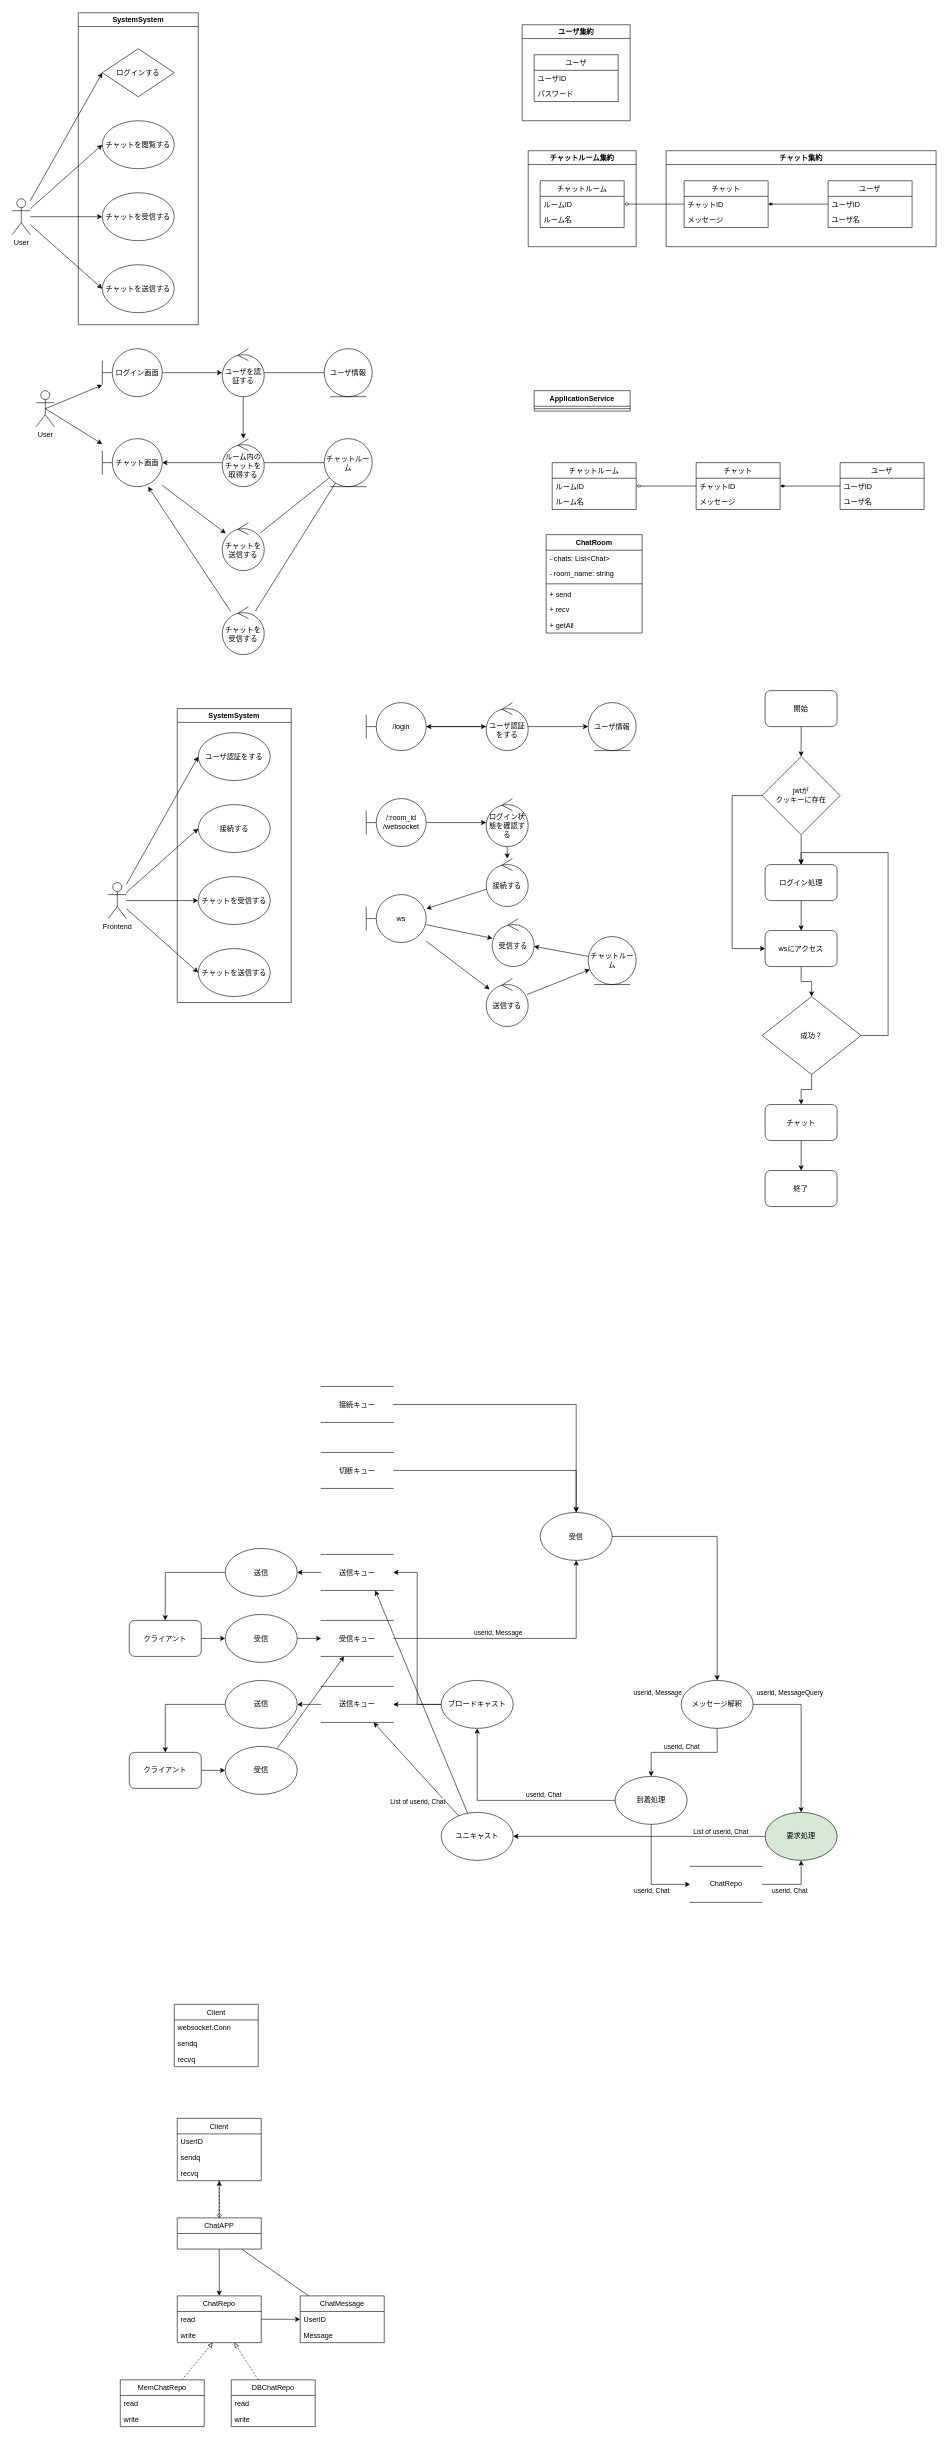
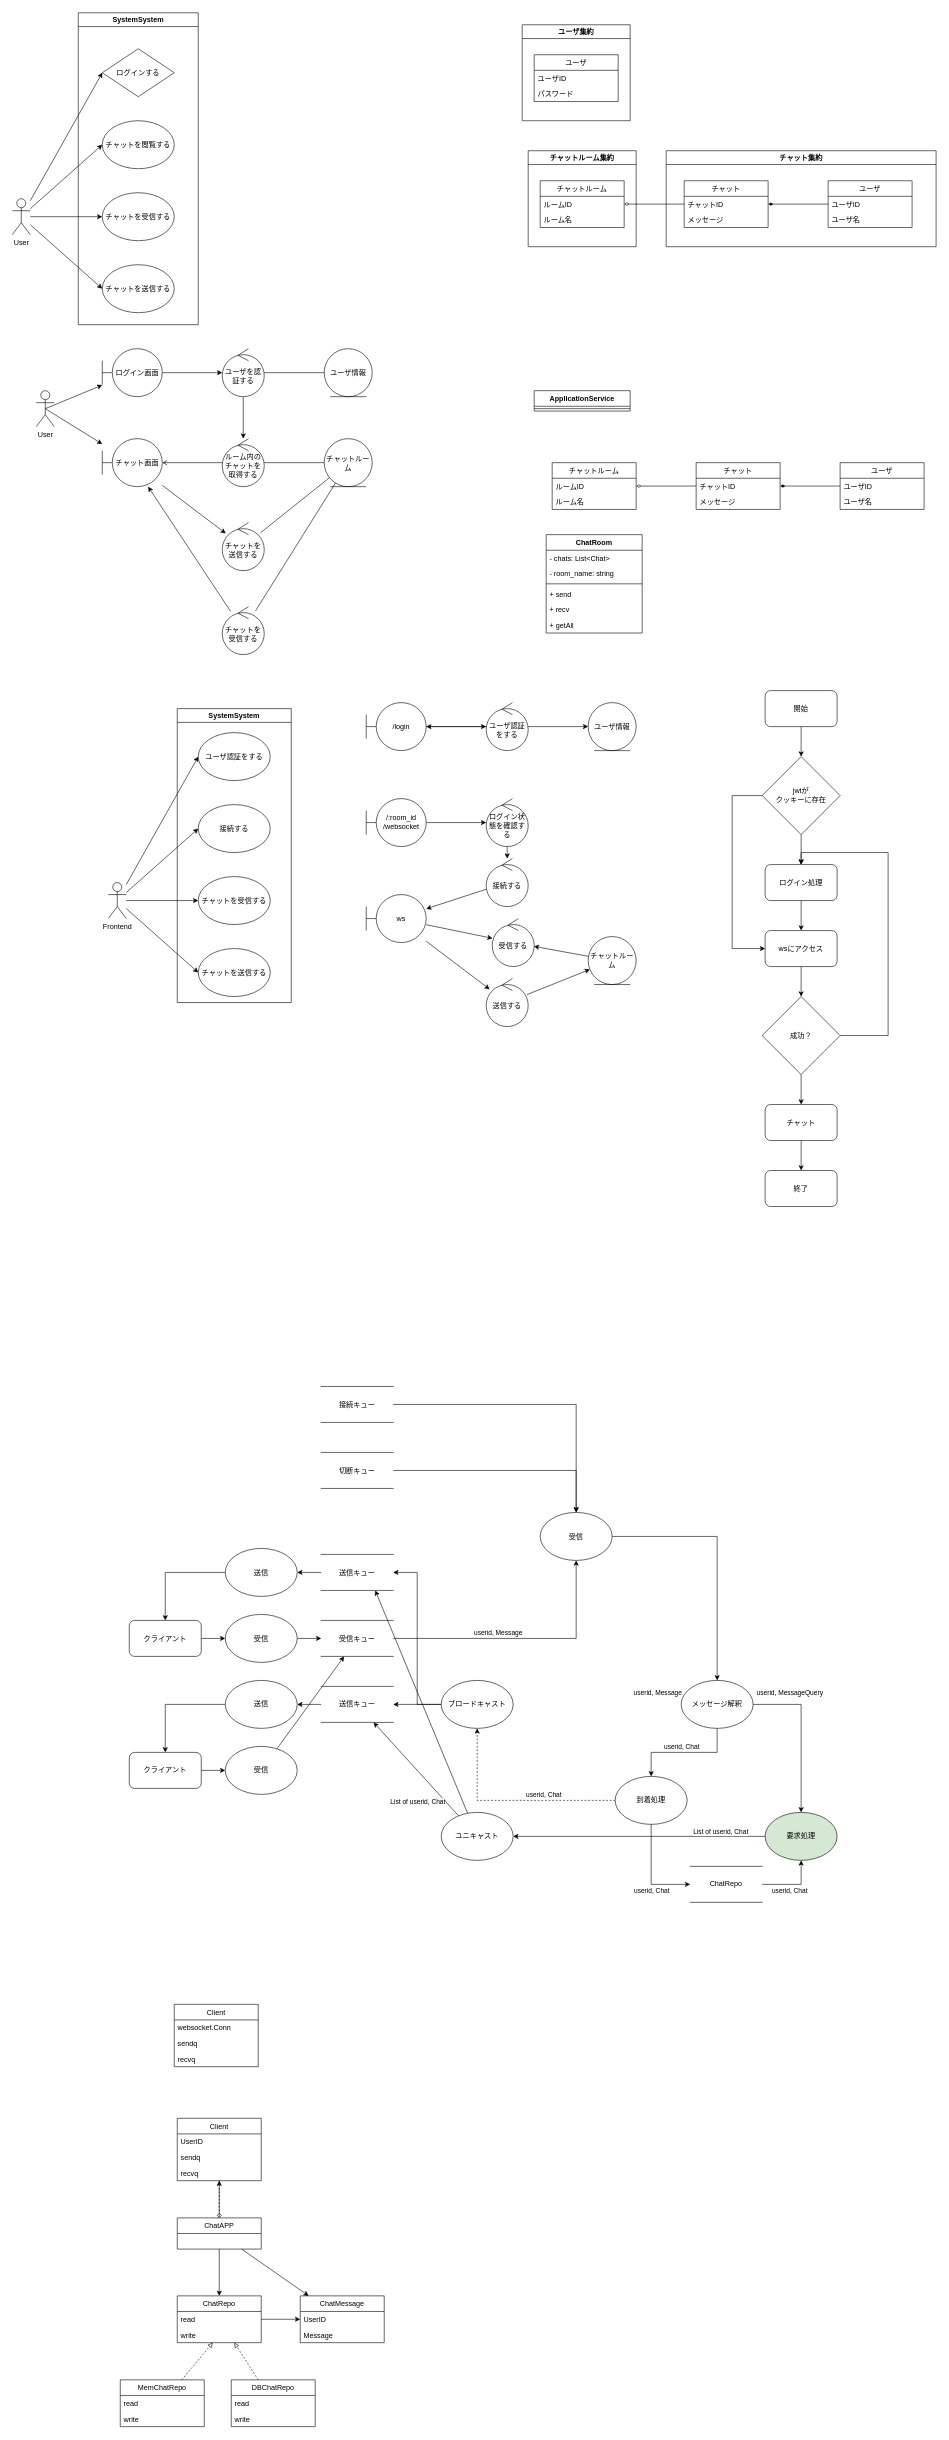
edge "ルーム内のチャットを取得する" -> "チャット画面": arrowhead classic -> open
node "成功？": size 99x78 -> 78x78
edge "到着処理" -> "ブロードキャスト": style solid -> dashed
edge "ChatAPP" -- "ChatMessage": arrowhead none -> classic
